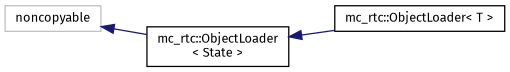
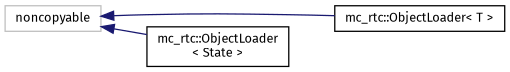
edge "mc_rtc::ObjectLoader< T >" -> "mc_rtc::ObjectLoader < State >": now "mc_rtc::ObjectLoader< T >" -> "noncopyable"
